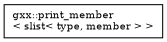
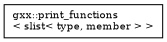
node "gxx::print_member < slist< type, member > >": label "gxx::print_member < slist< type, member > >" -> "gxx::print_functions < slist< type, member > >"
